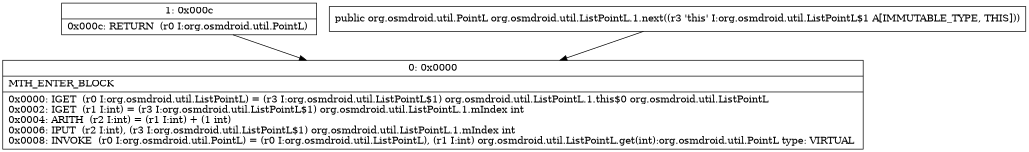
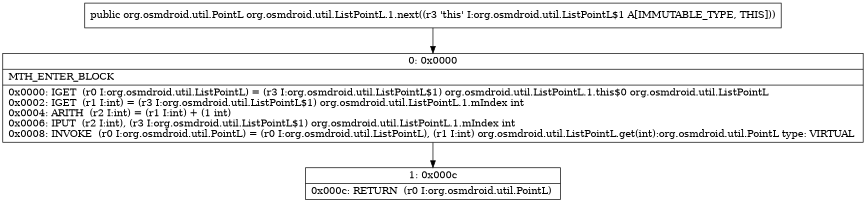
edge "1: 0x000c" -> "0: 0x0000": reversed
